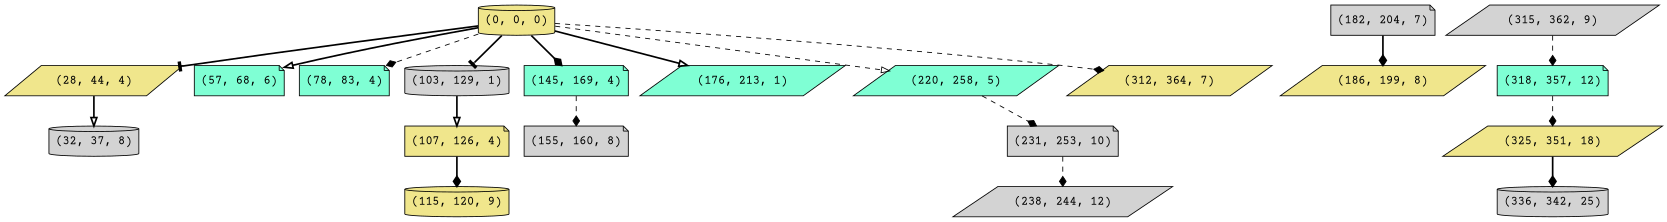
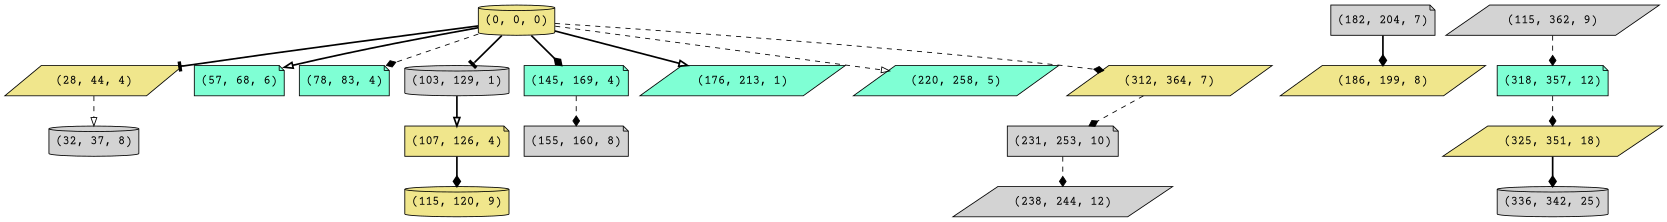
node "(315, 362, 9)": label "(315, 362, 9)" -> "(115, 362, 9)"
edge "(28, 44, 4)" -> "(32, 37, 8)": style bold -> dashed
edge "(220, 258, 5)" -> "(231, 253, 10)": now "(312, 364, 7)" -> "(231, 253, 10)"
